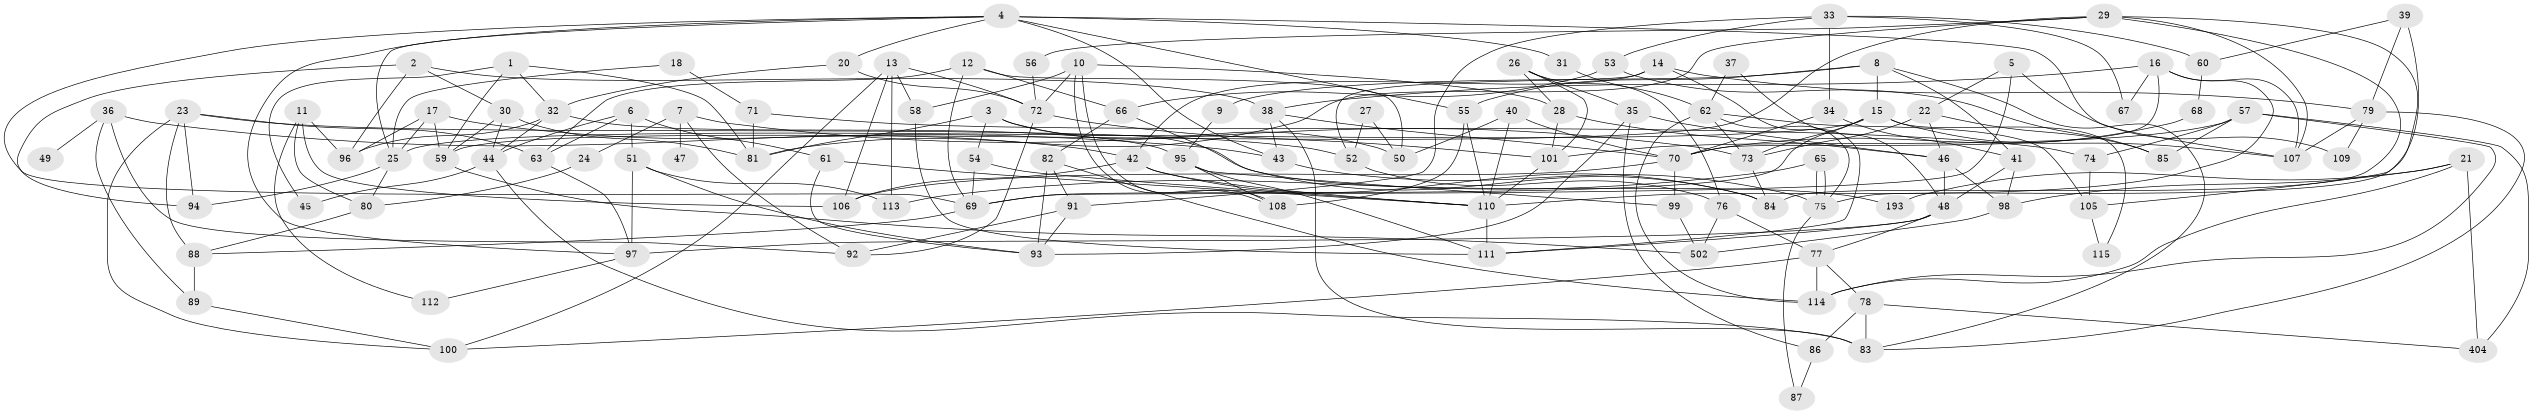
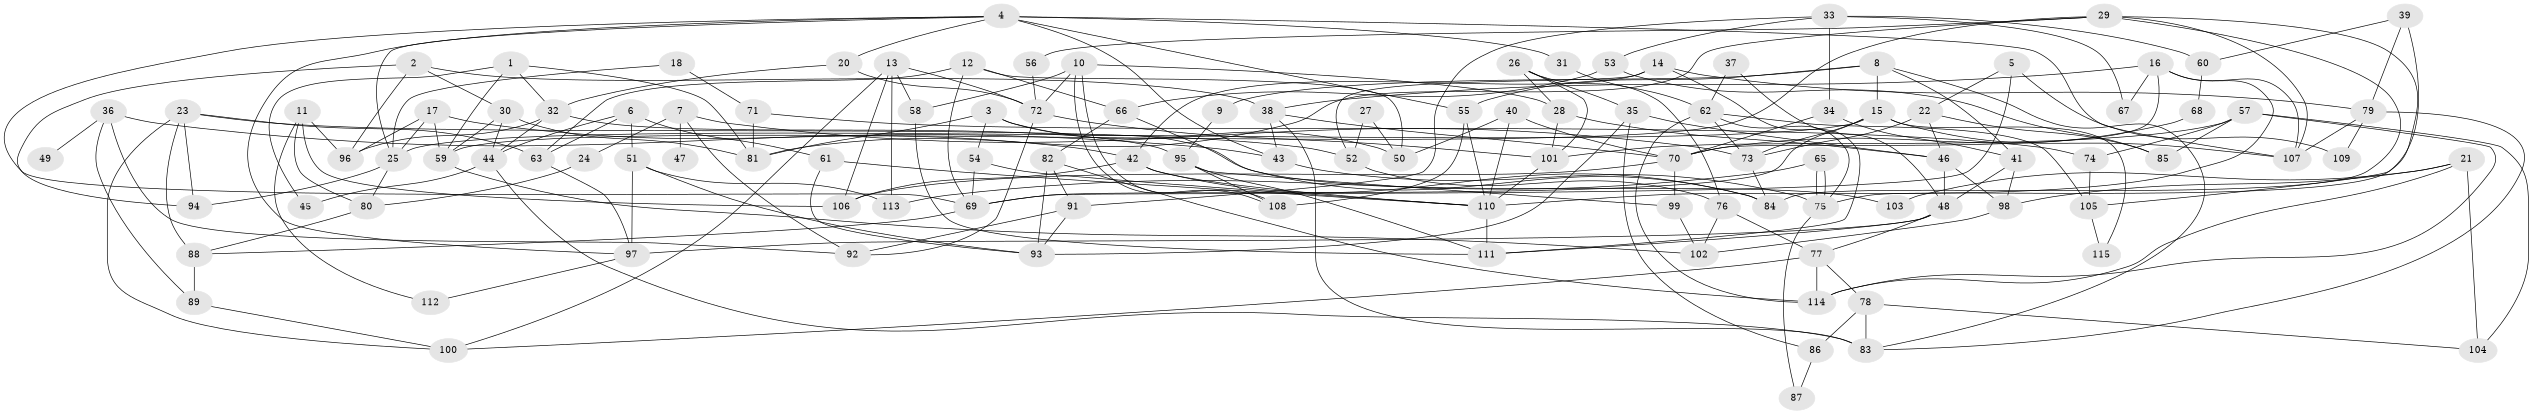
node "193": label "193" -> "103"
node "502": label "502" -> "102"
node "404": label "404" -> "104"
